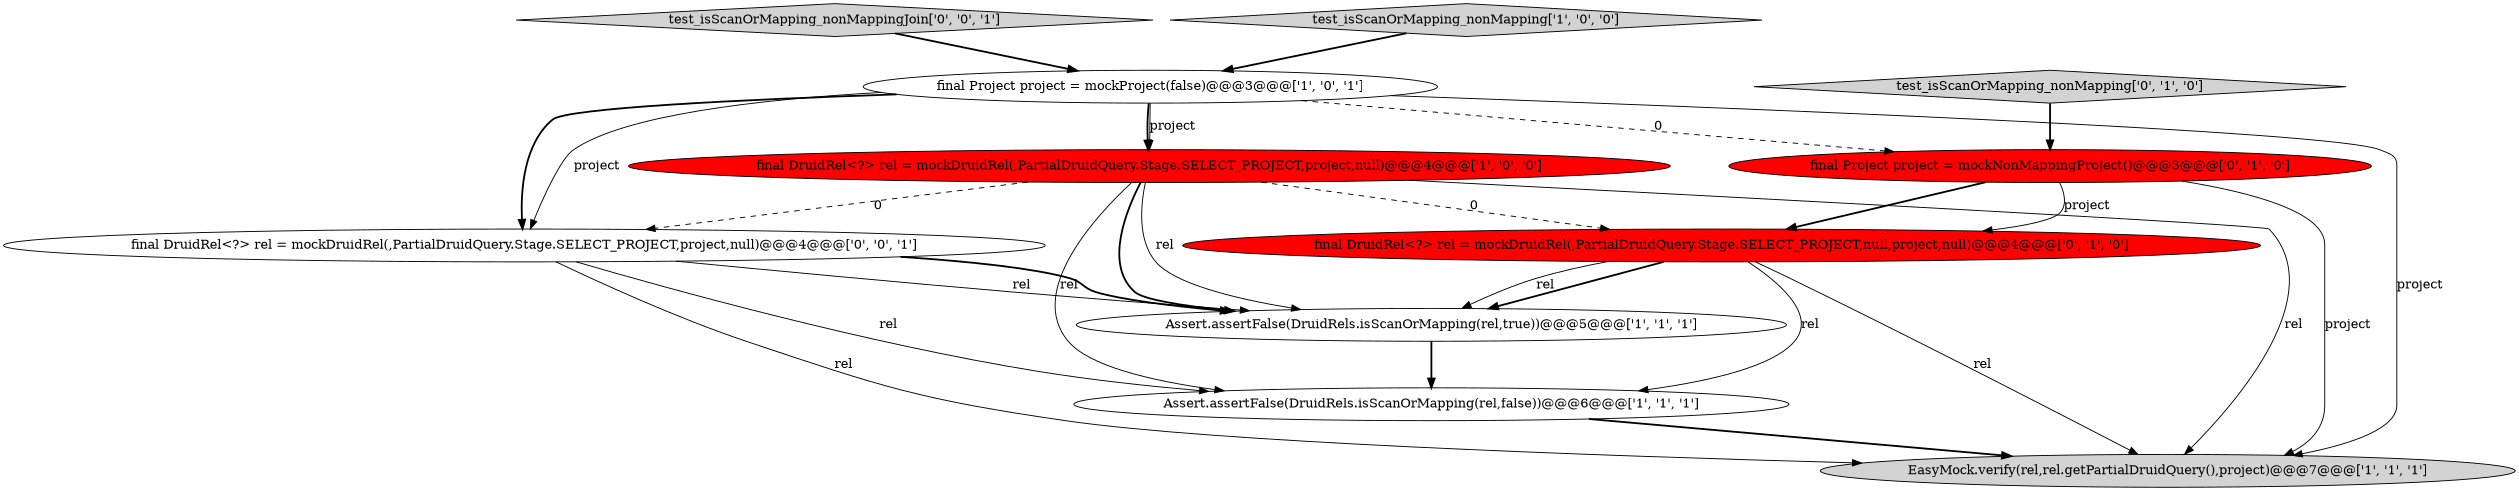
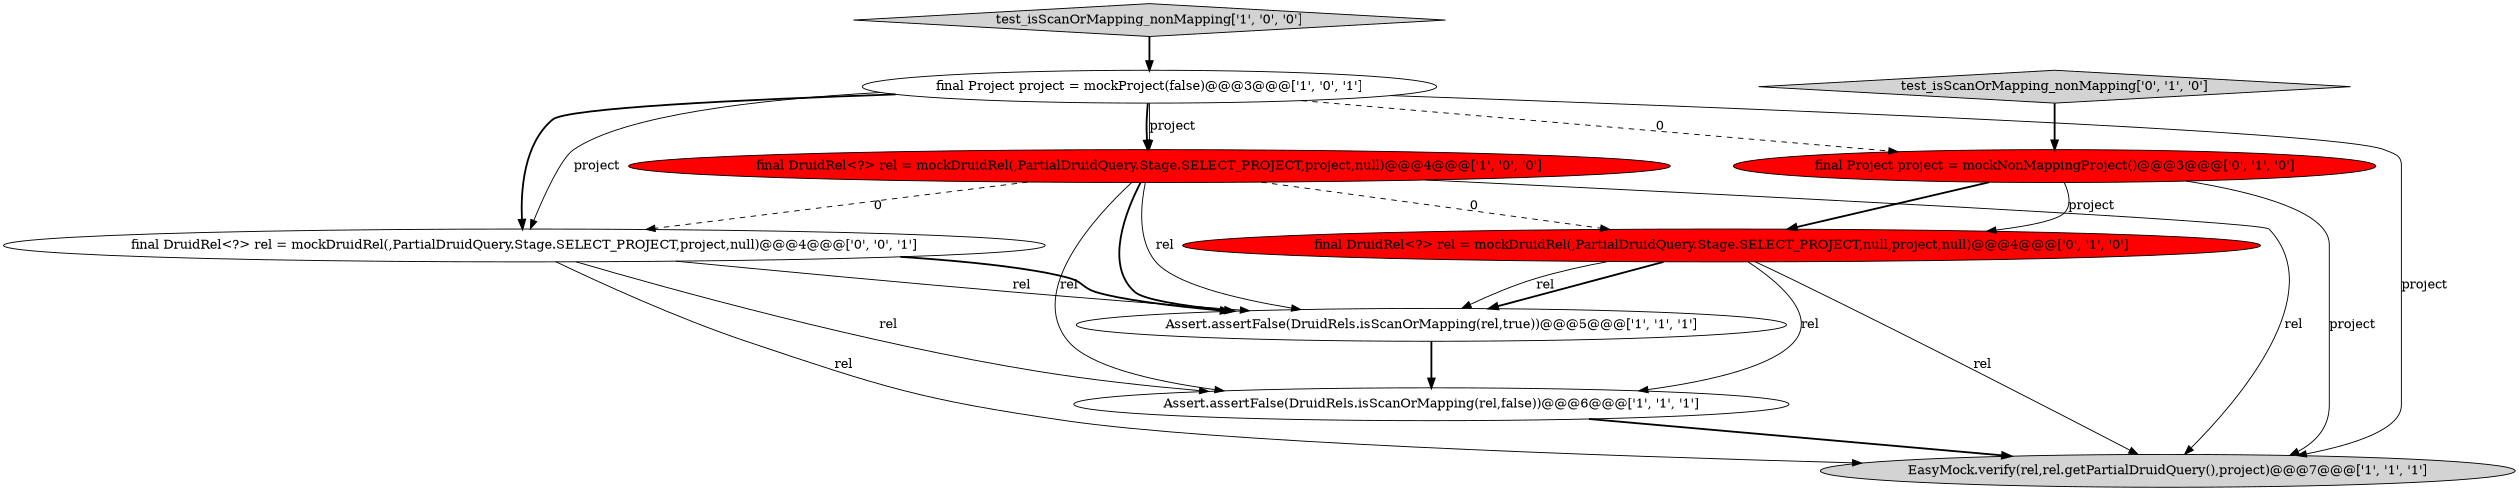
node "test_isScanOrMapping_nonMappingJoin['0', '0', '1']": removed
